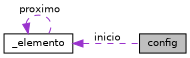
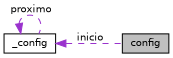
node "_elemento": label "_elemento" -> "_config"
